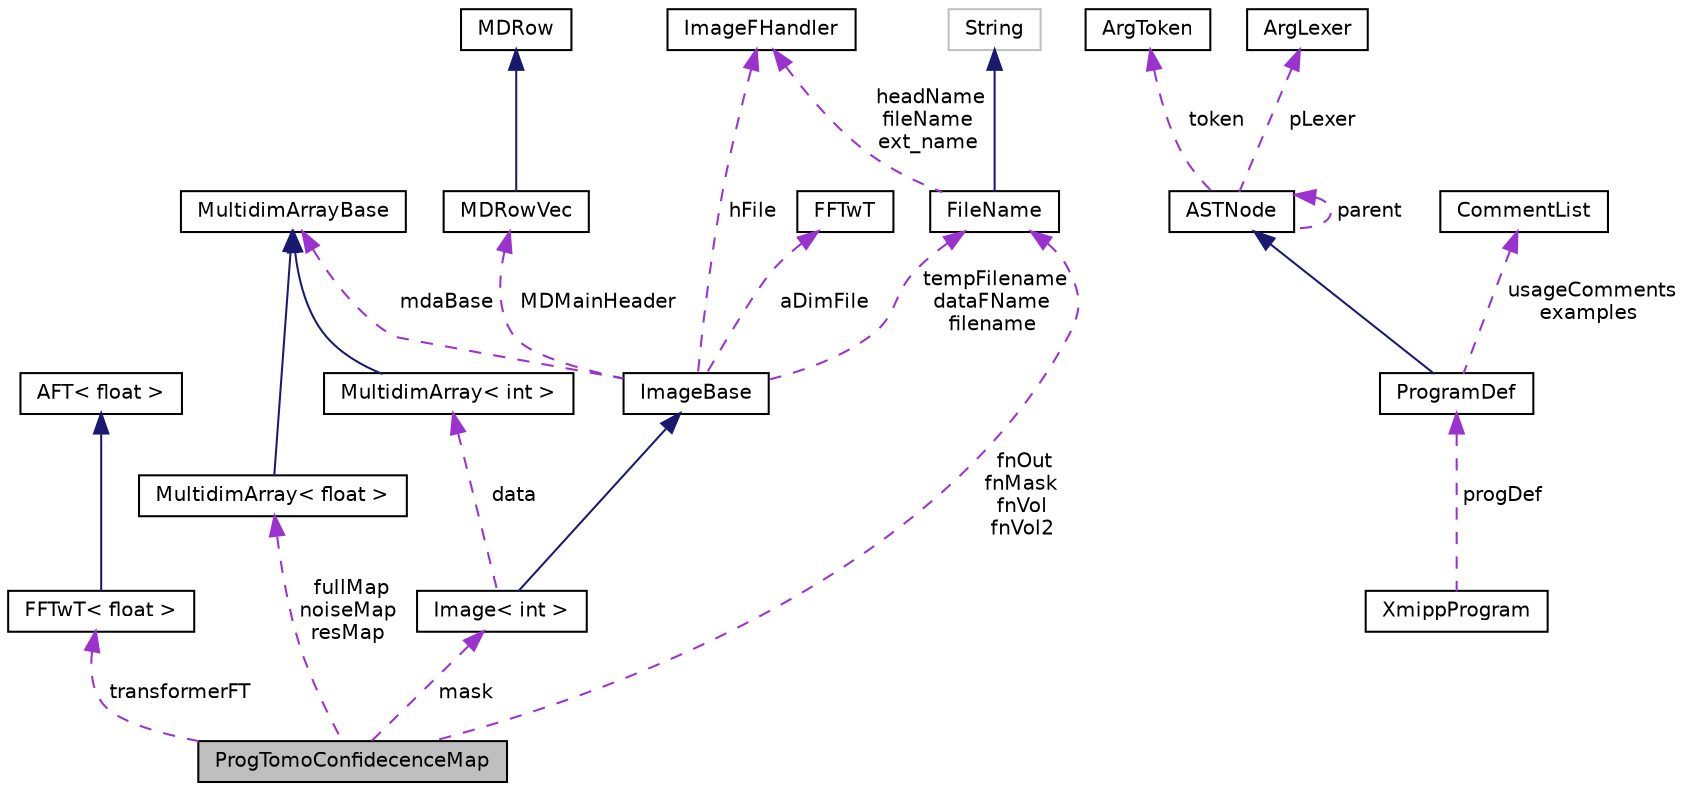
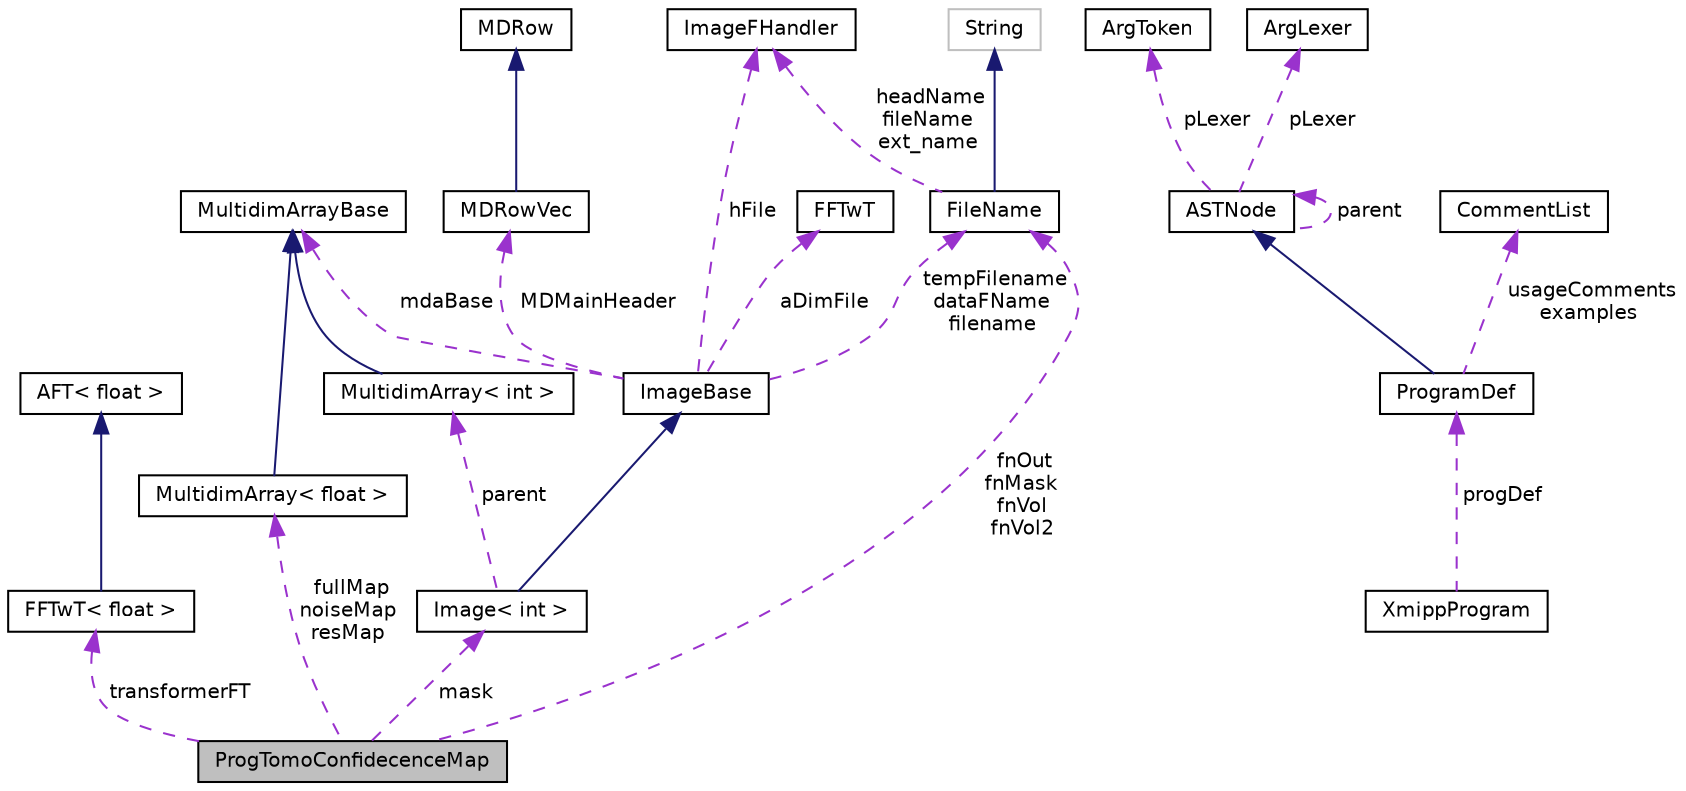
edge "ASTNode" -> "ArgToken": label " token" -> " pLexer"
edge "Image< int >" -> "MultidimArray< int >": label " data" -> " parent"
